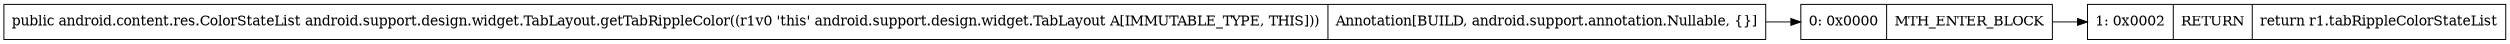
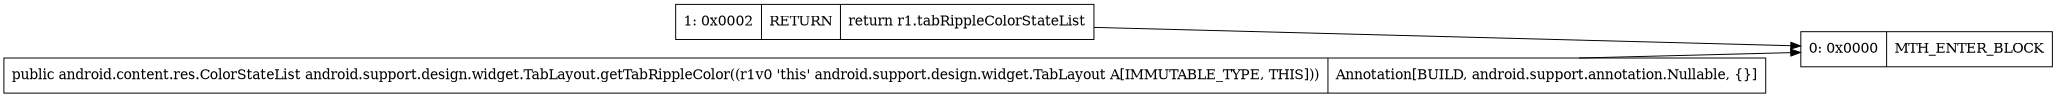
edge "0: 0x0000" -> "1: 0x0002": reversed
